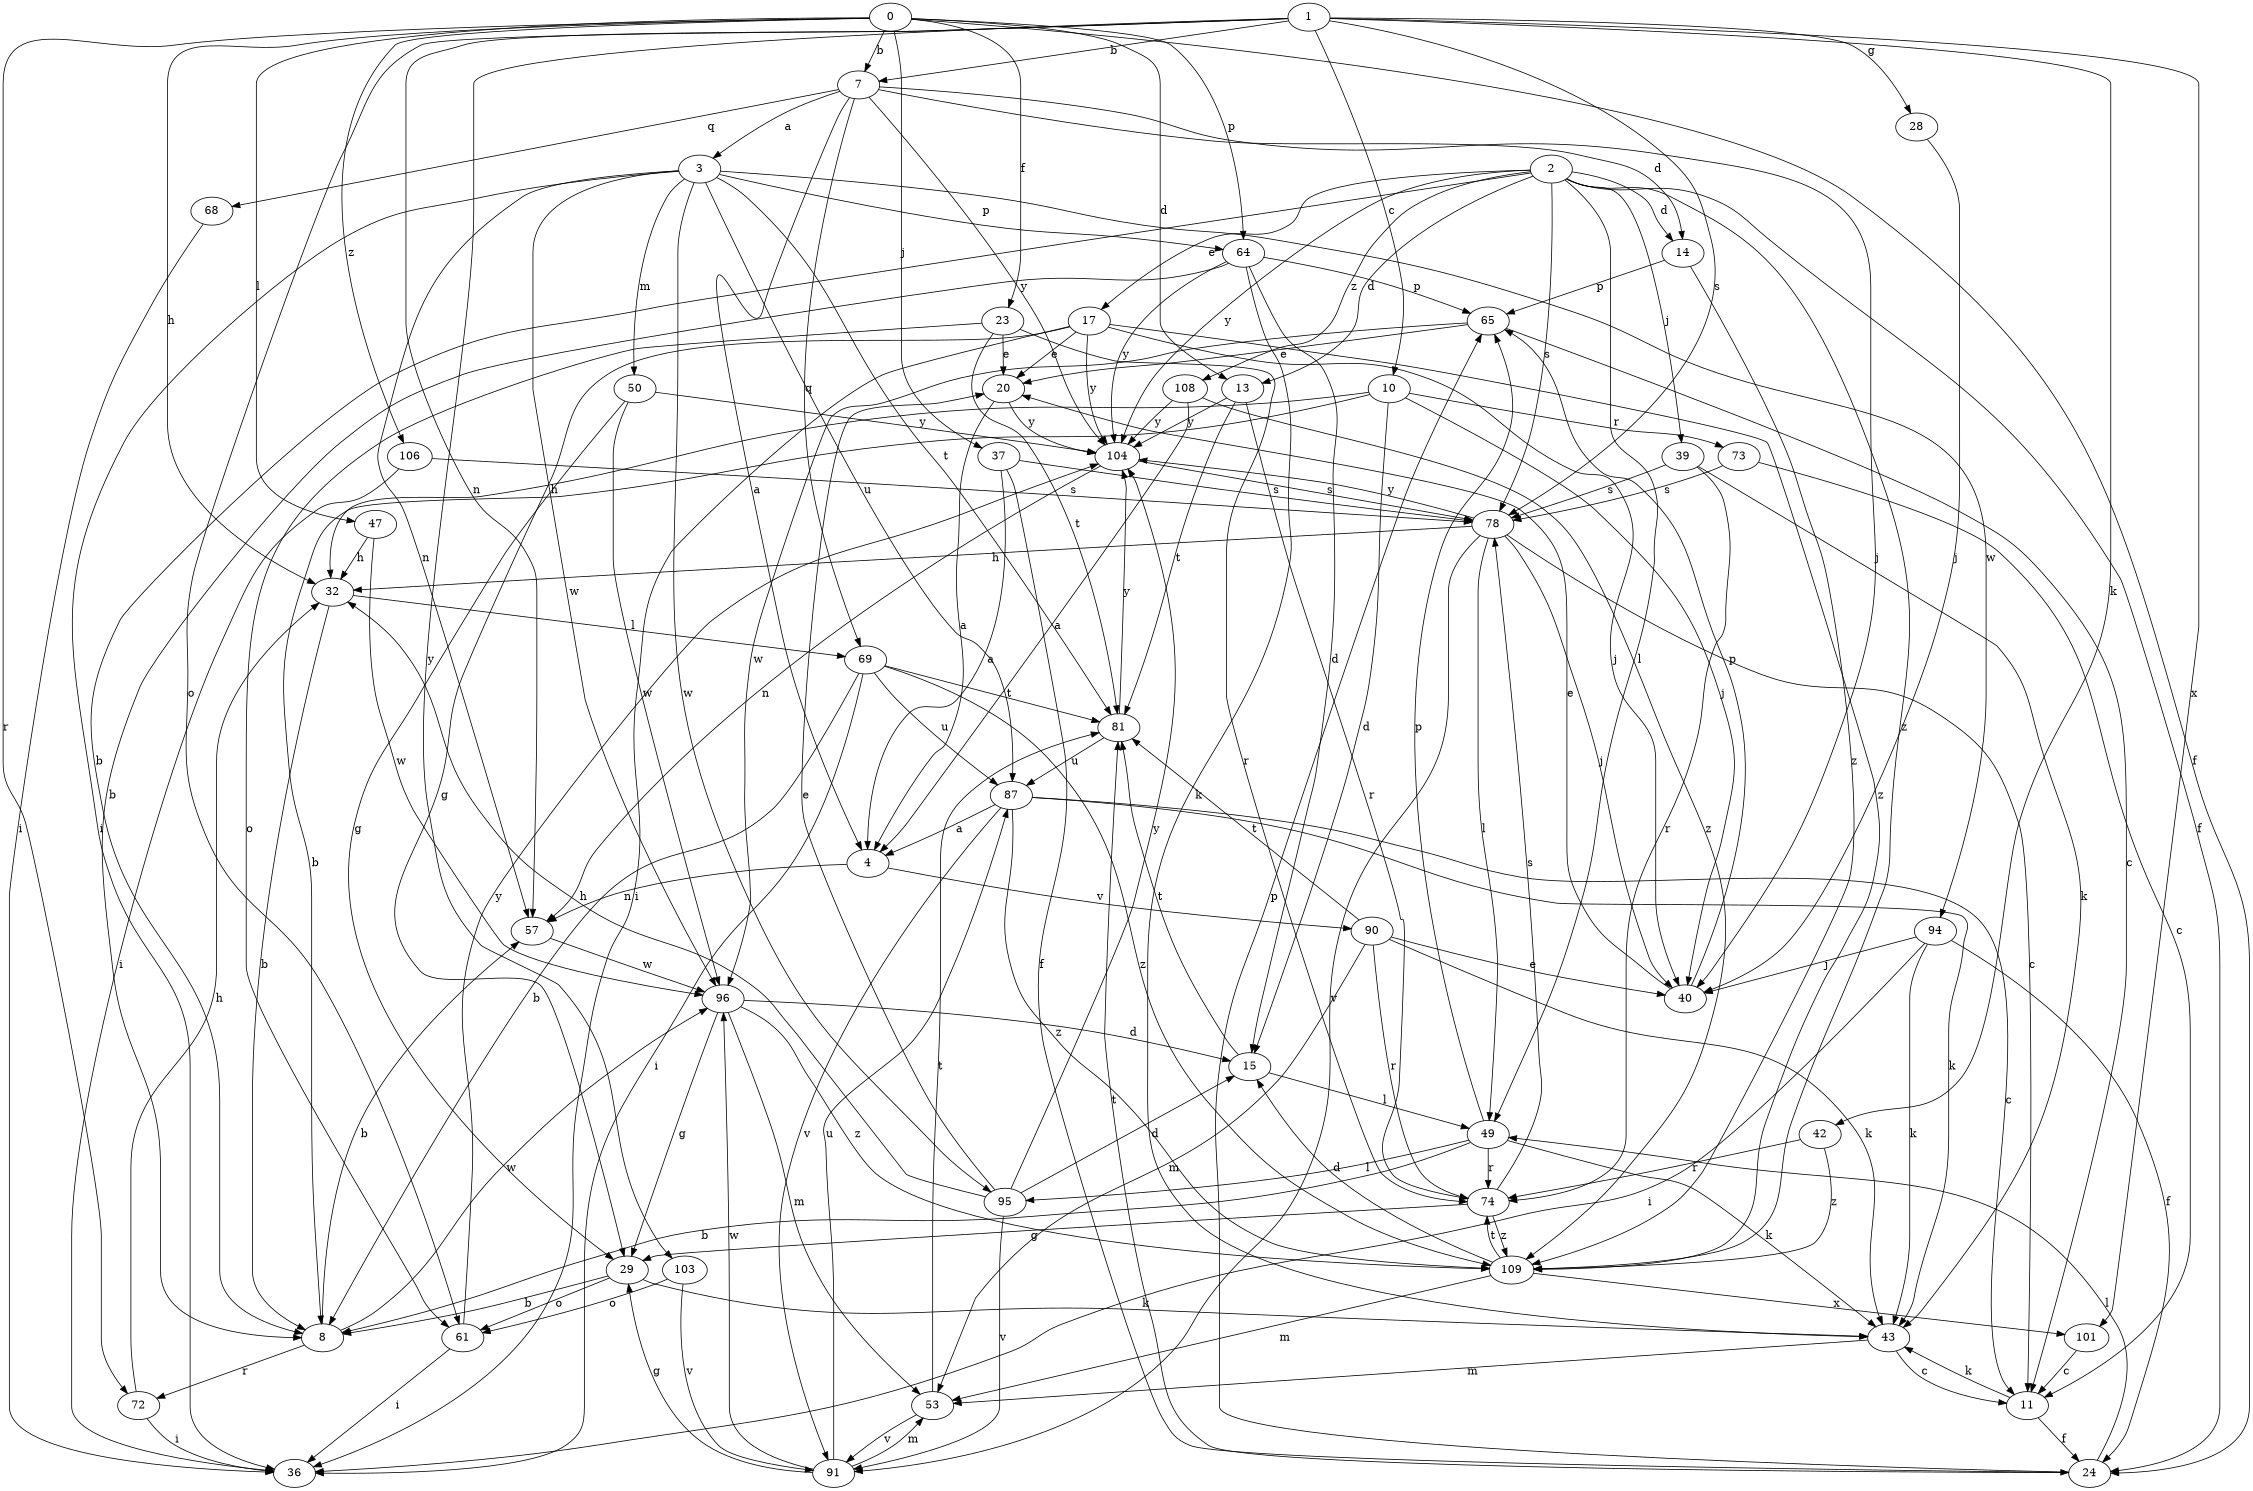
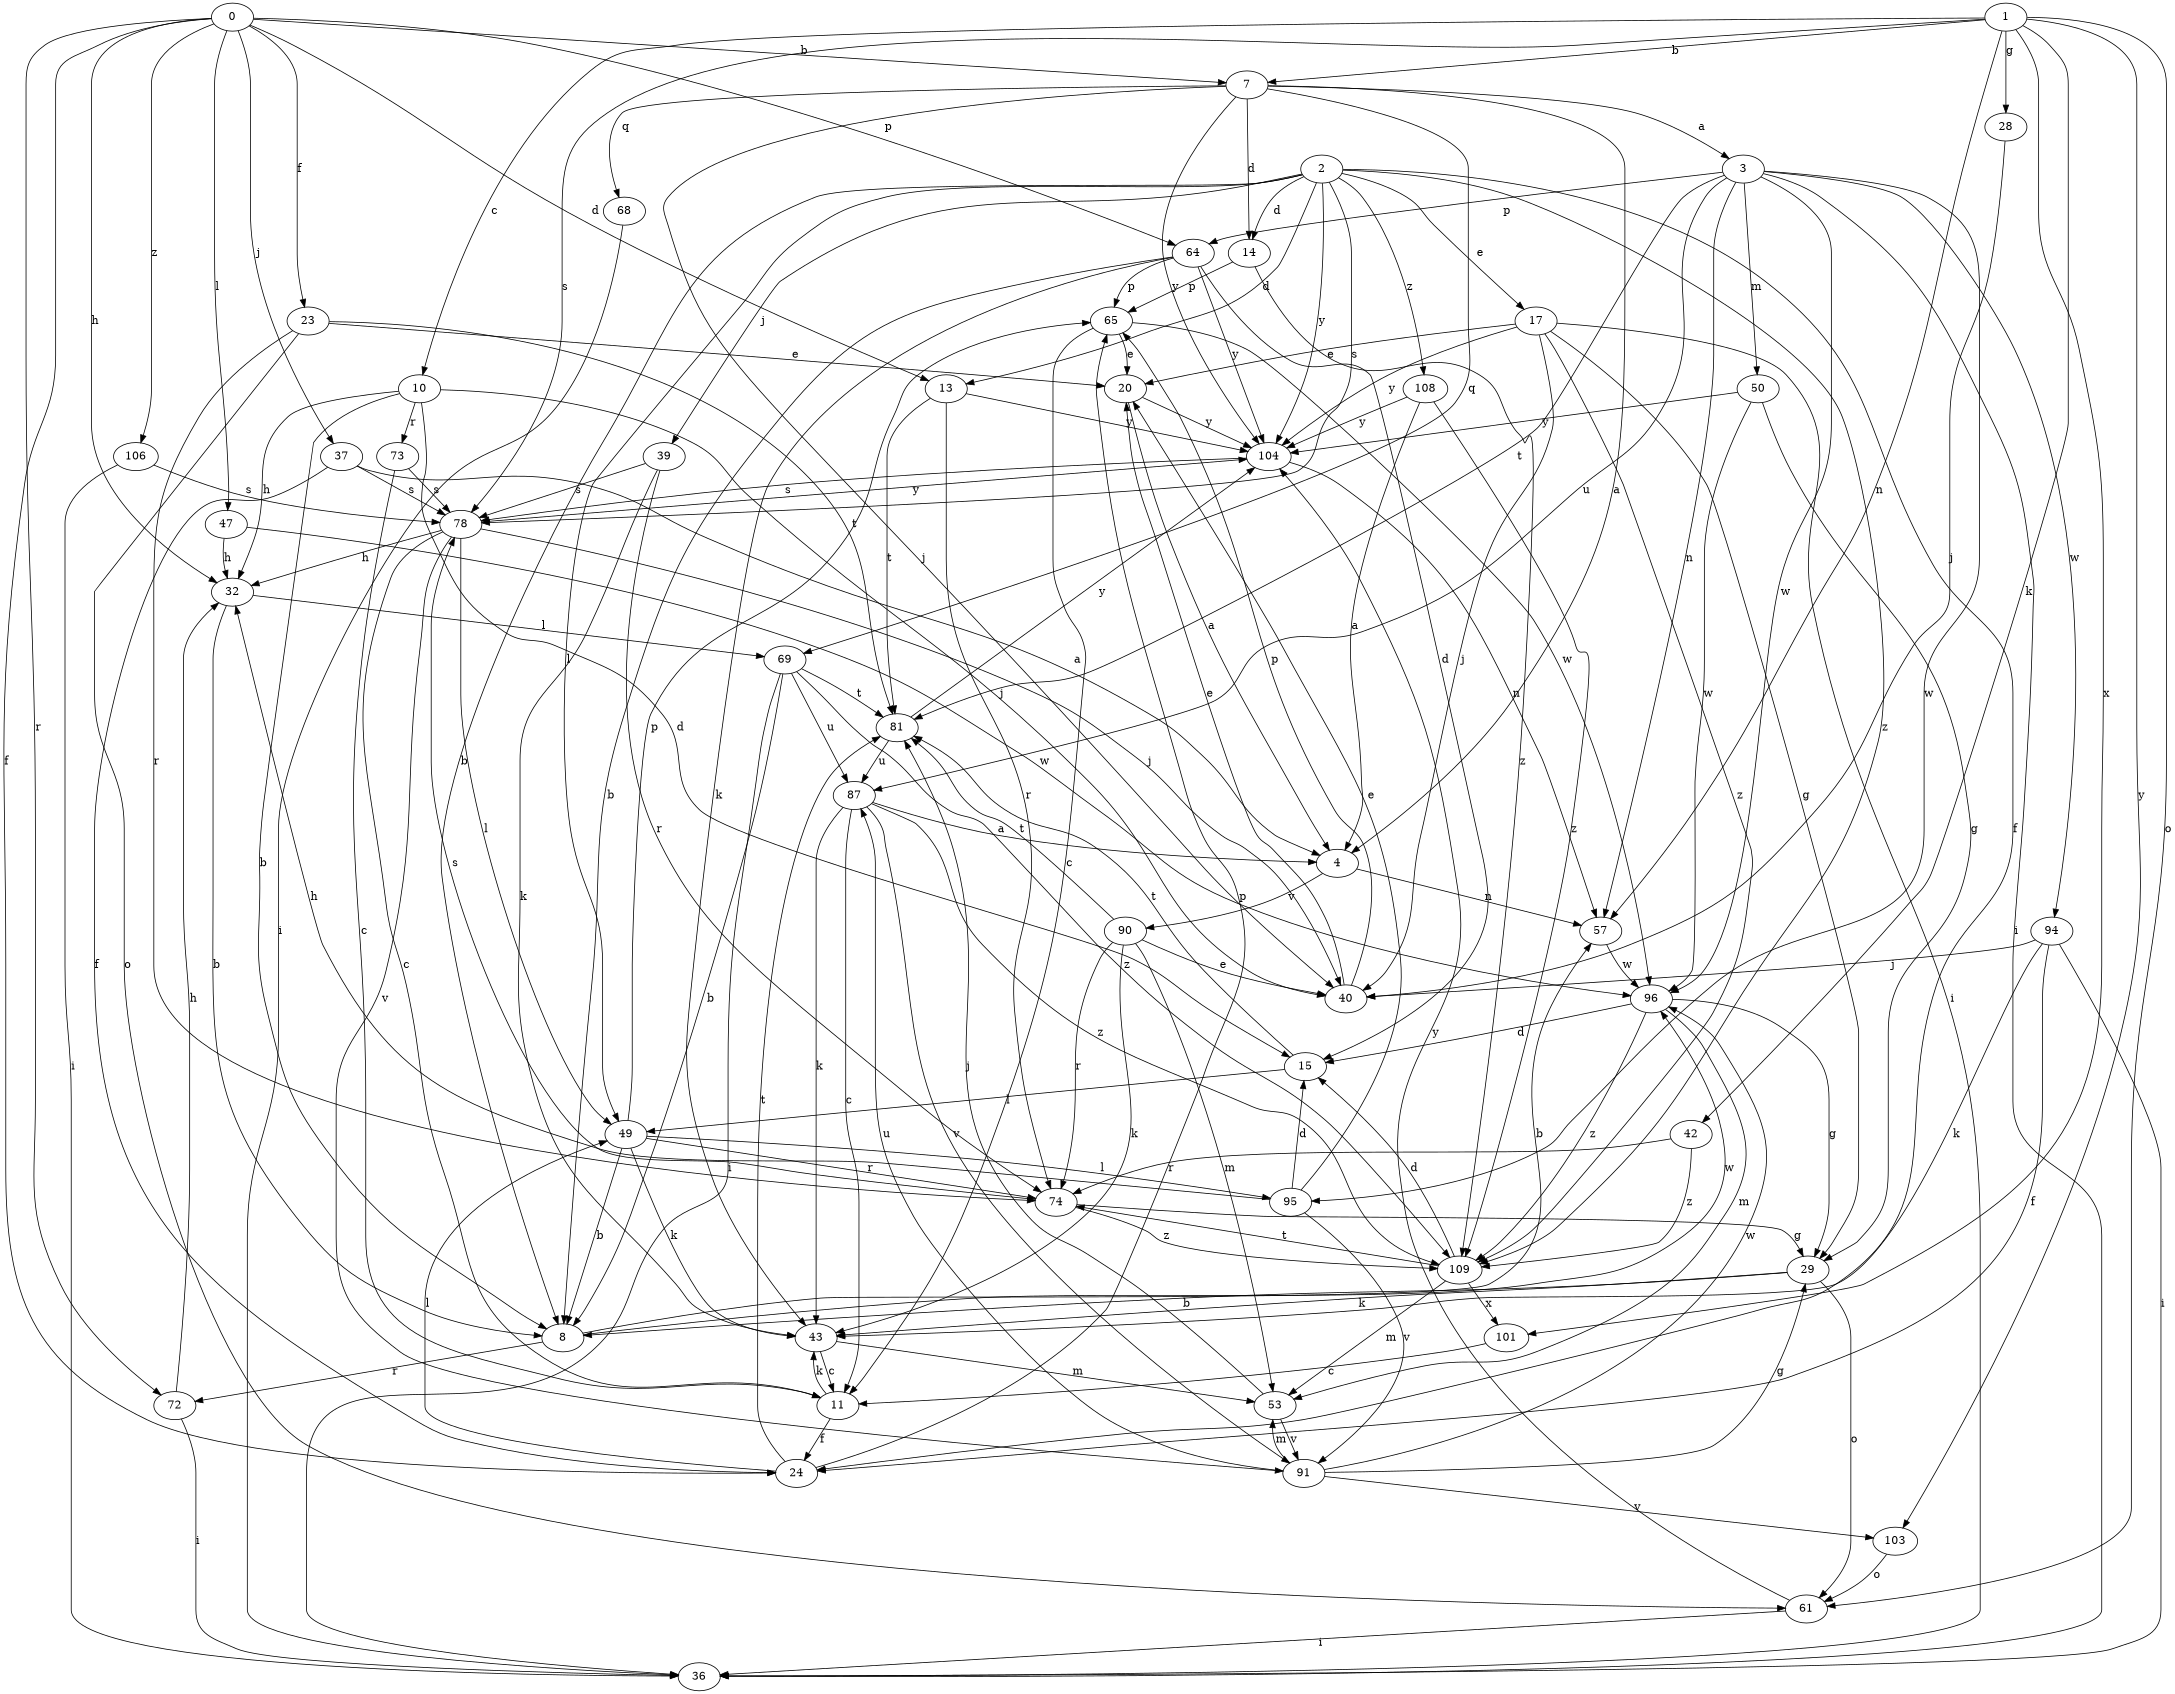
edge "95" -> "104": removed, label "y"
edge "53" -> "81": label "t" -> "j"
edge "103" -> "91": reversed
